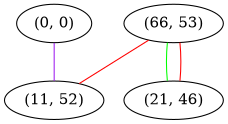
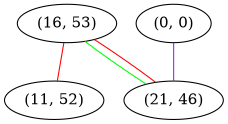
node "(66, 53)": label "(66, 53)" -> "(16, 53)"
edge "(0, 0)" -- "(11, 52)": now "(0, 0)" -- "(21, 46)"
